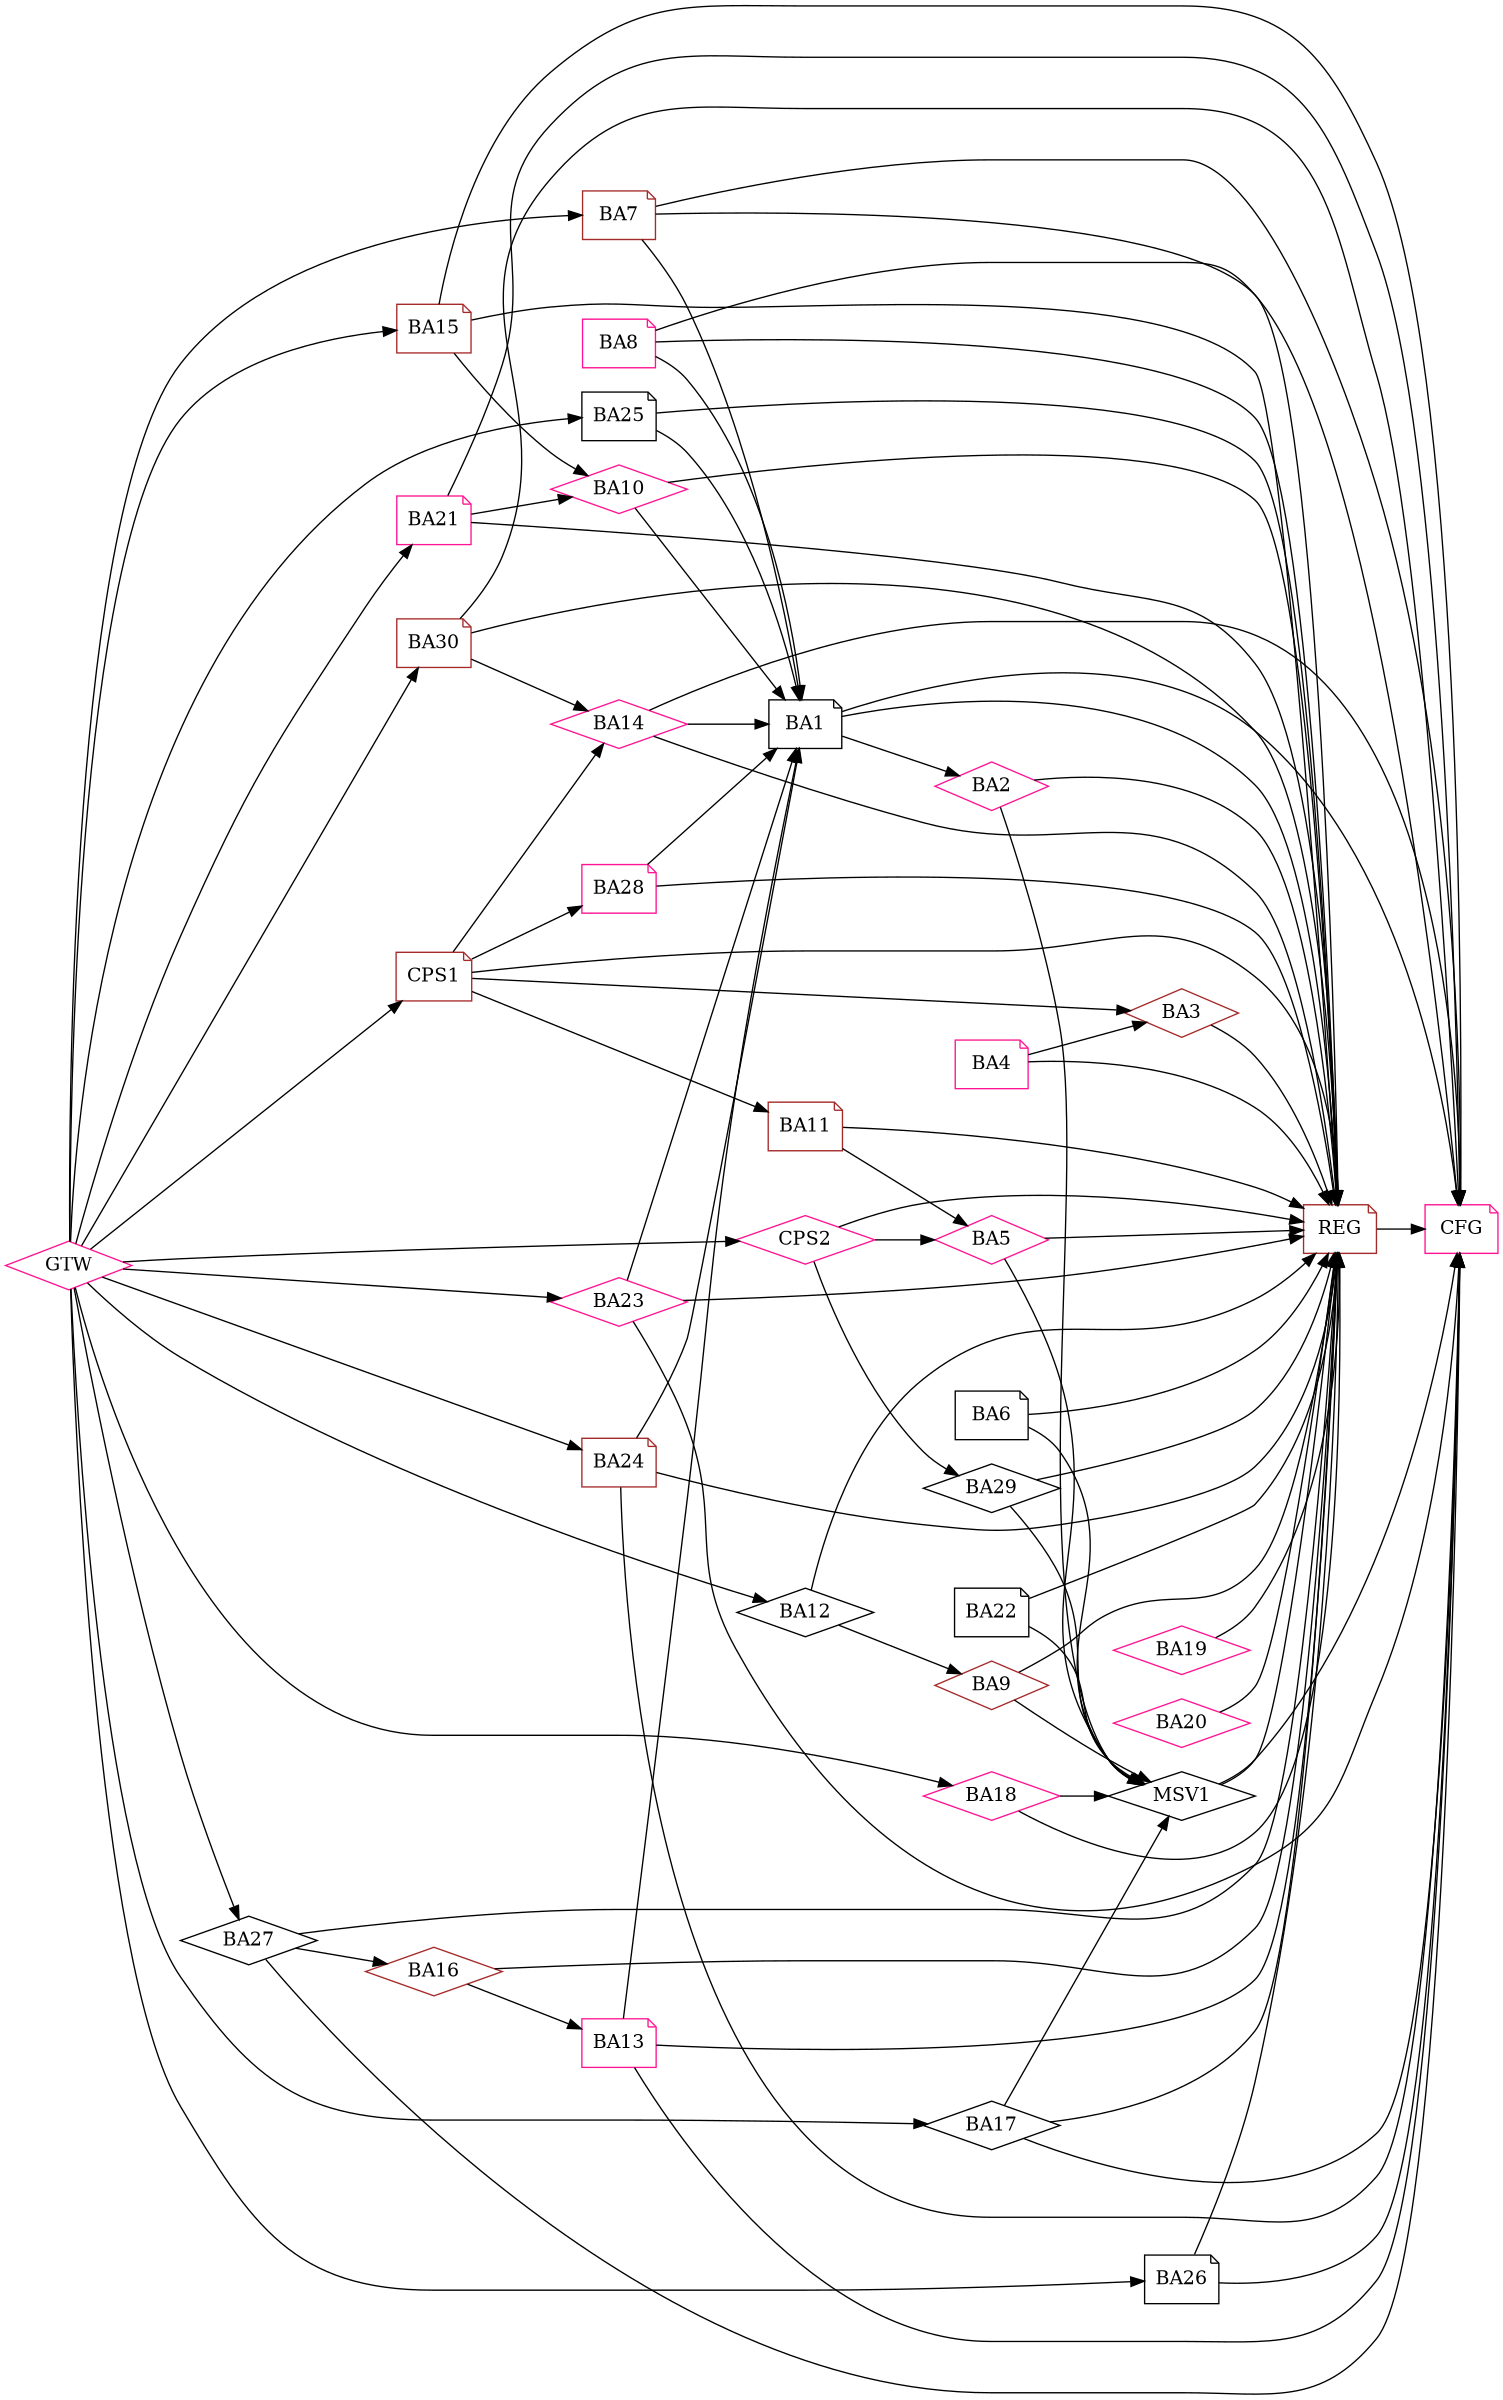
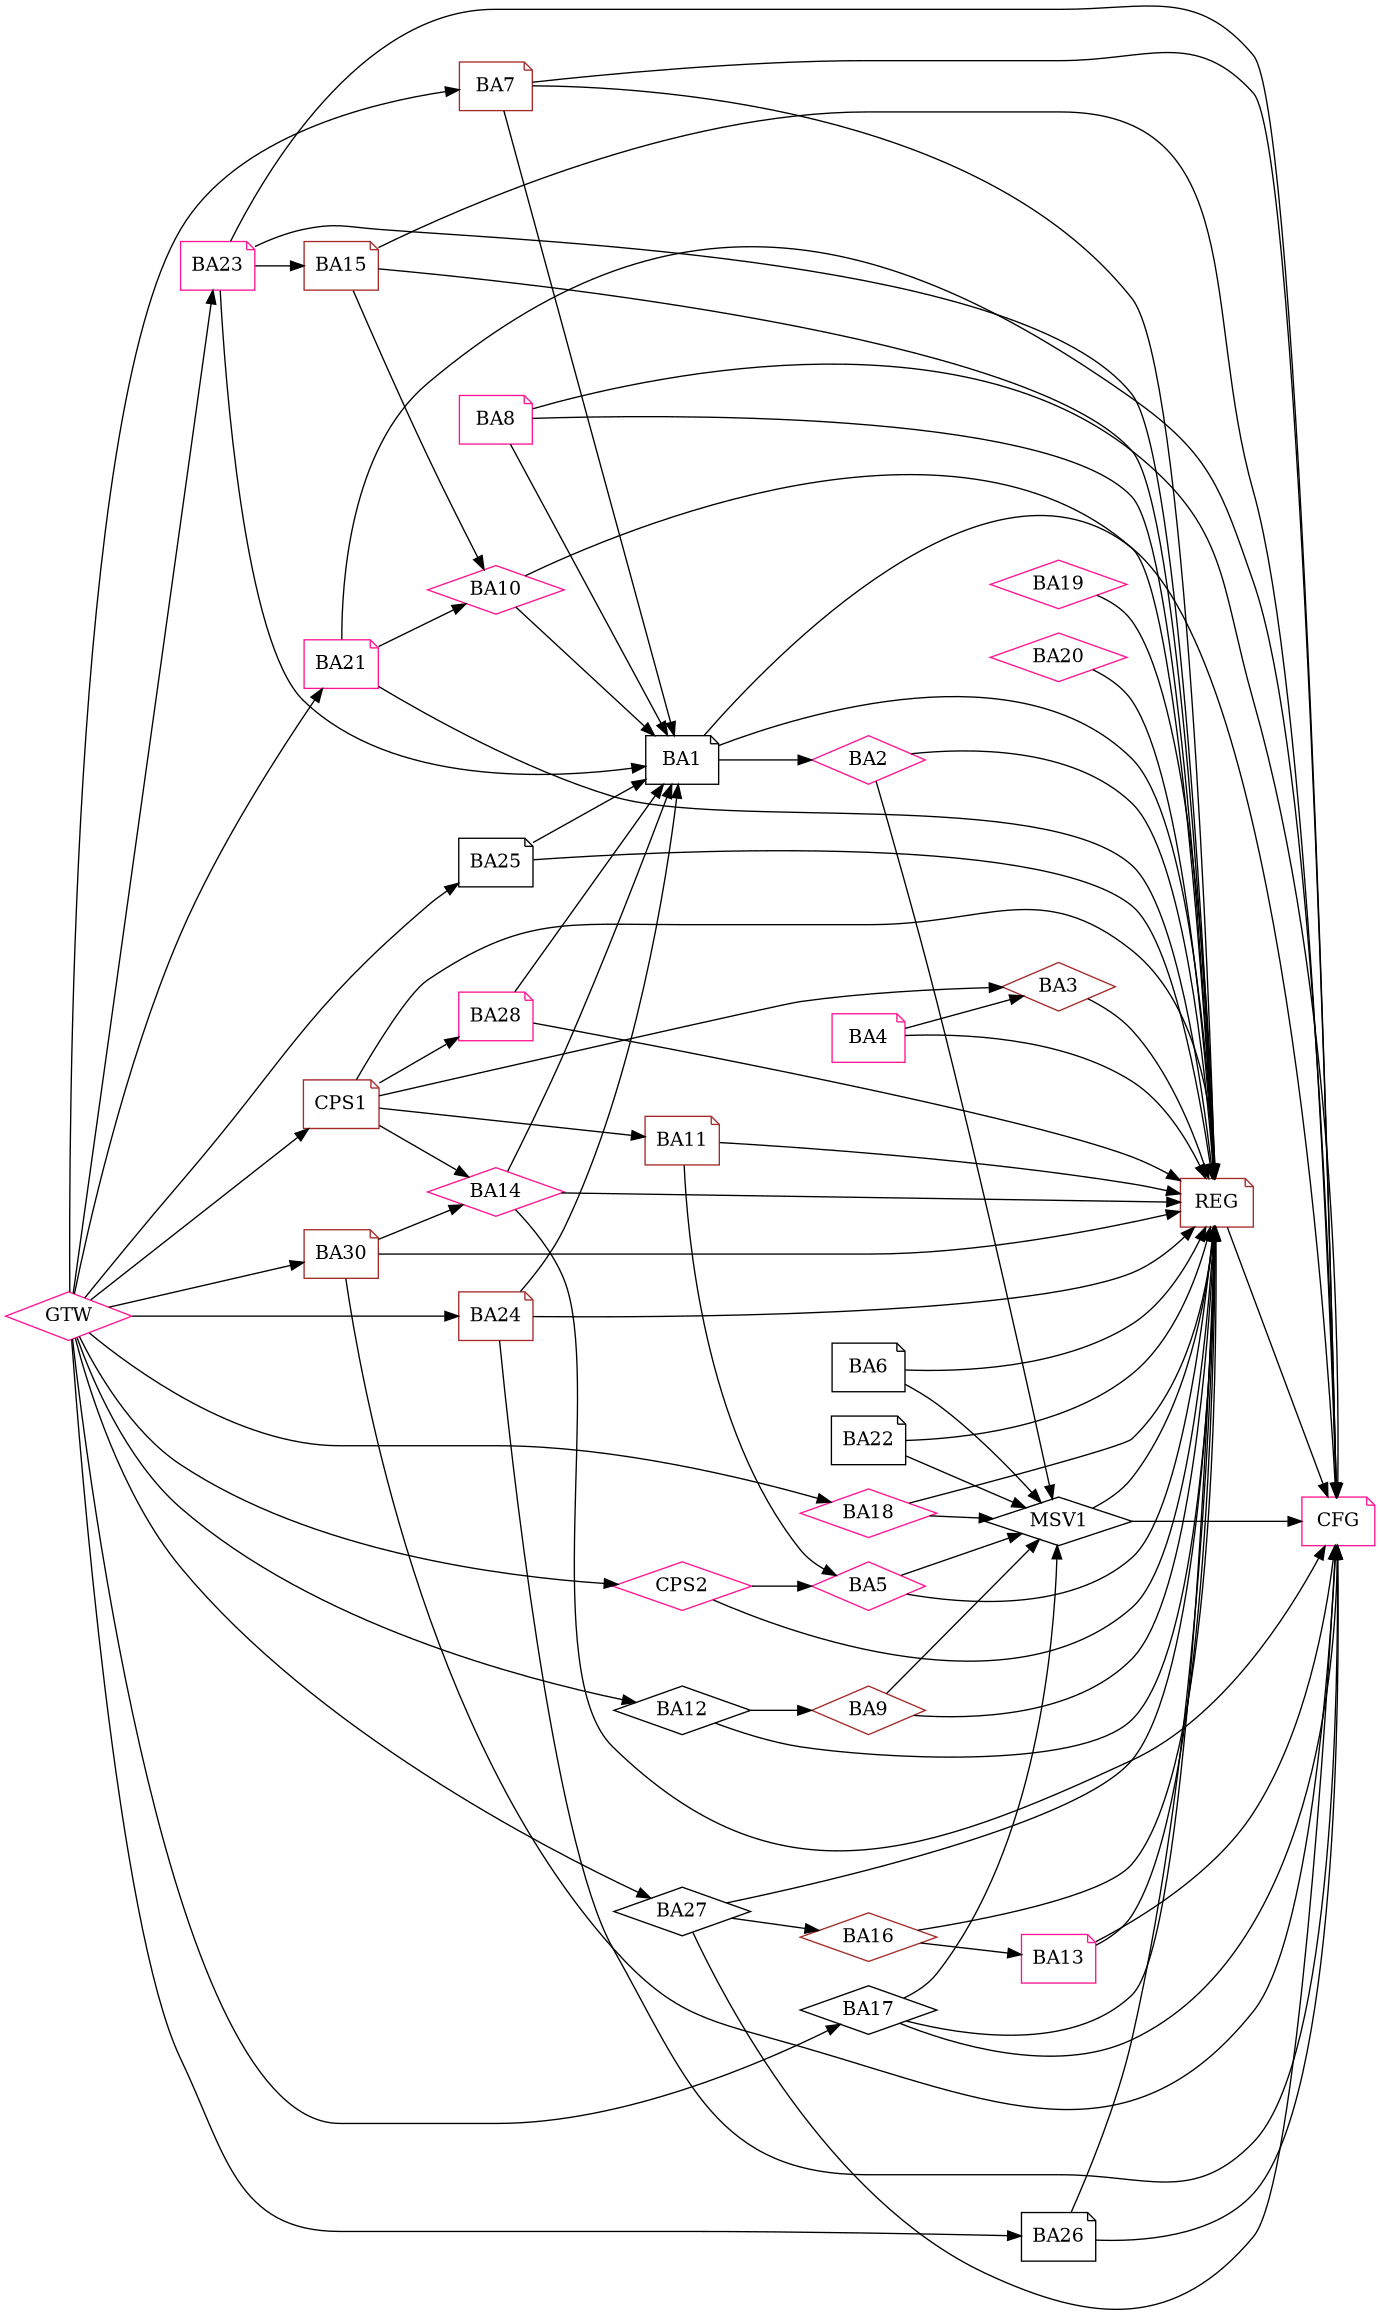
edge "GTW" -> "BA15": now "BA23" -> "BA15"
node "BA23": shape diamond -> note
edge "BA13" -> "BA1": removed
node "BA29": removed
